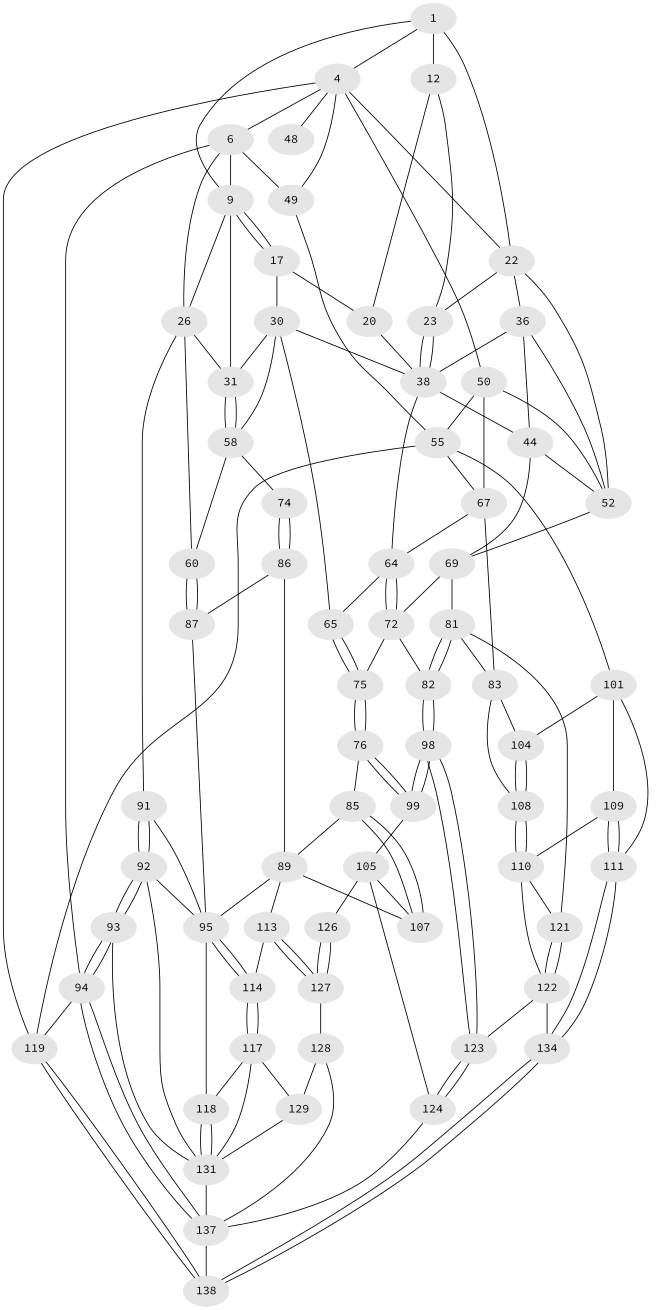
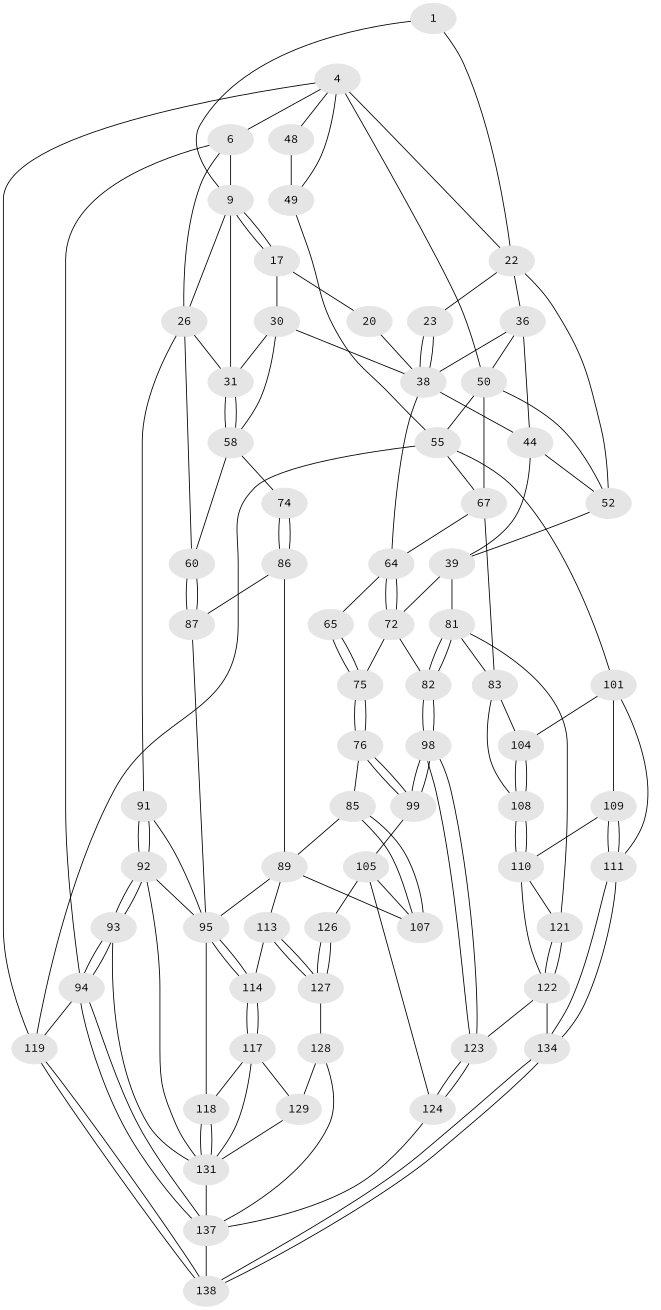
edge "1" -- "4": removed
node "12": removed
edge "6" -- "49": now "48" -- "49"
edge "36" -- "52": now "36" -- "50"
edge "30" -- "65": removed
node "69": label "69" -> "39"
